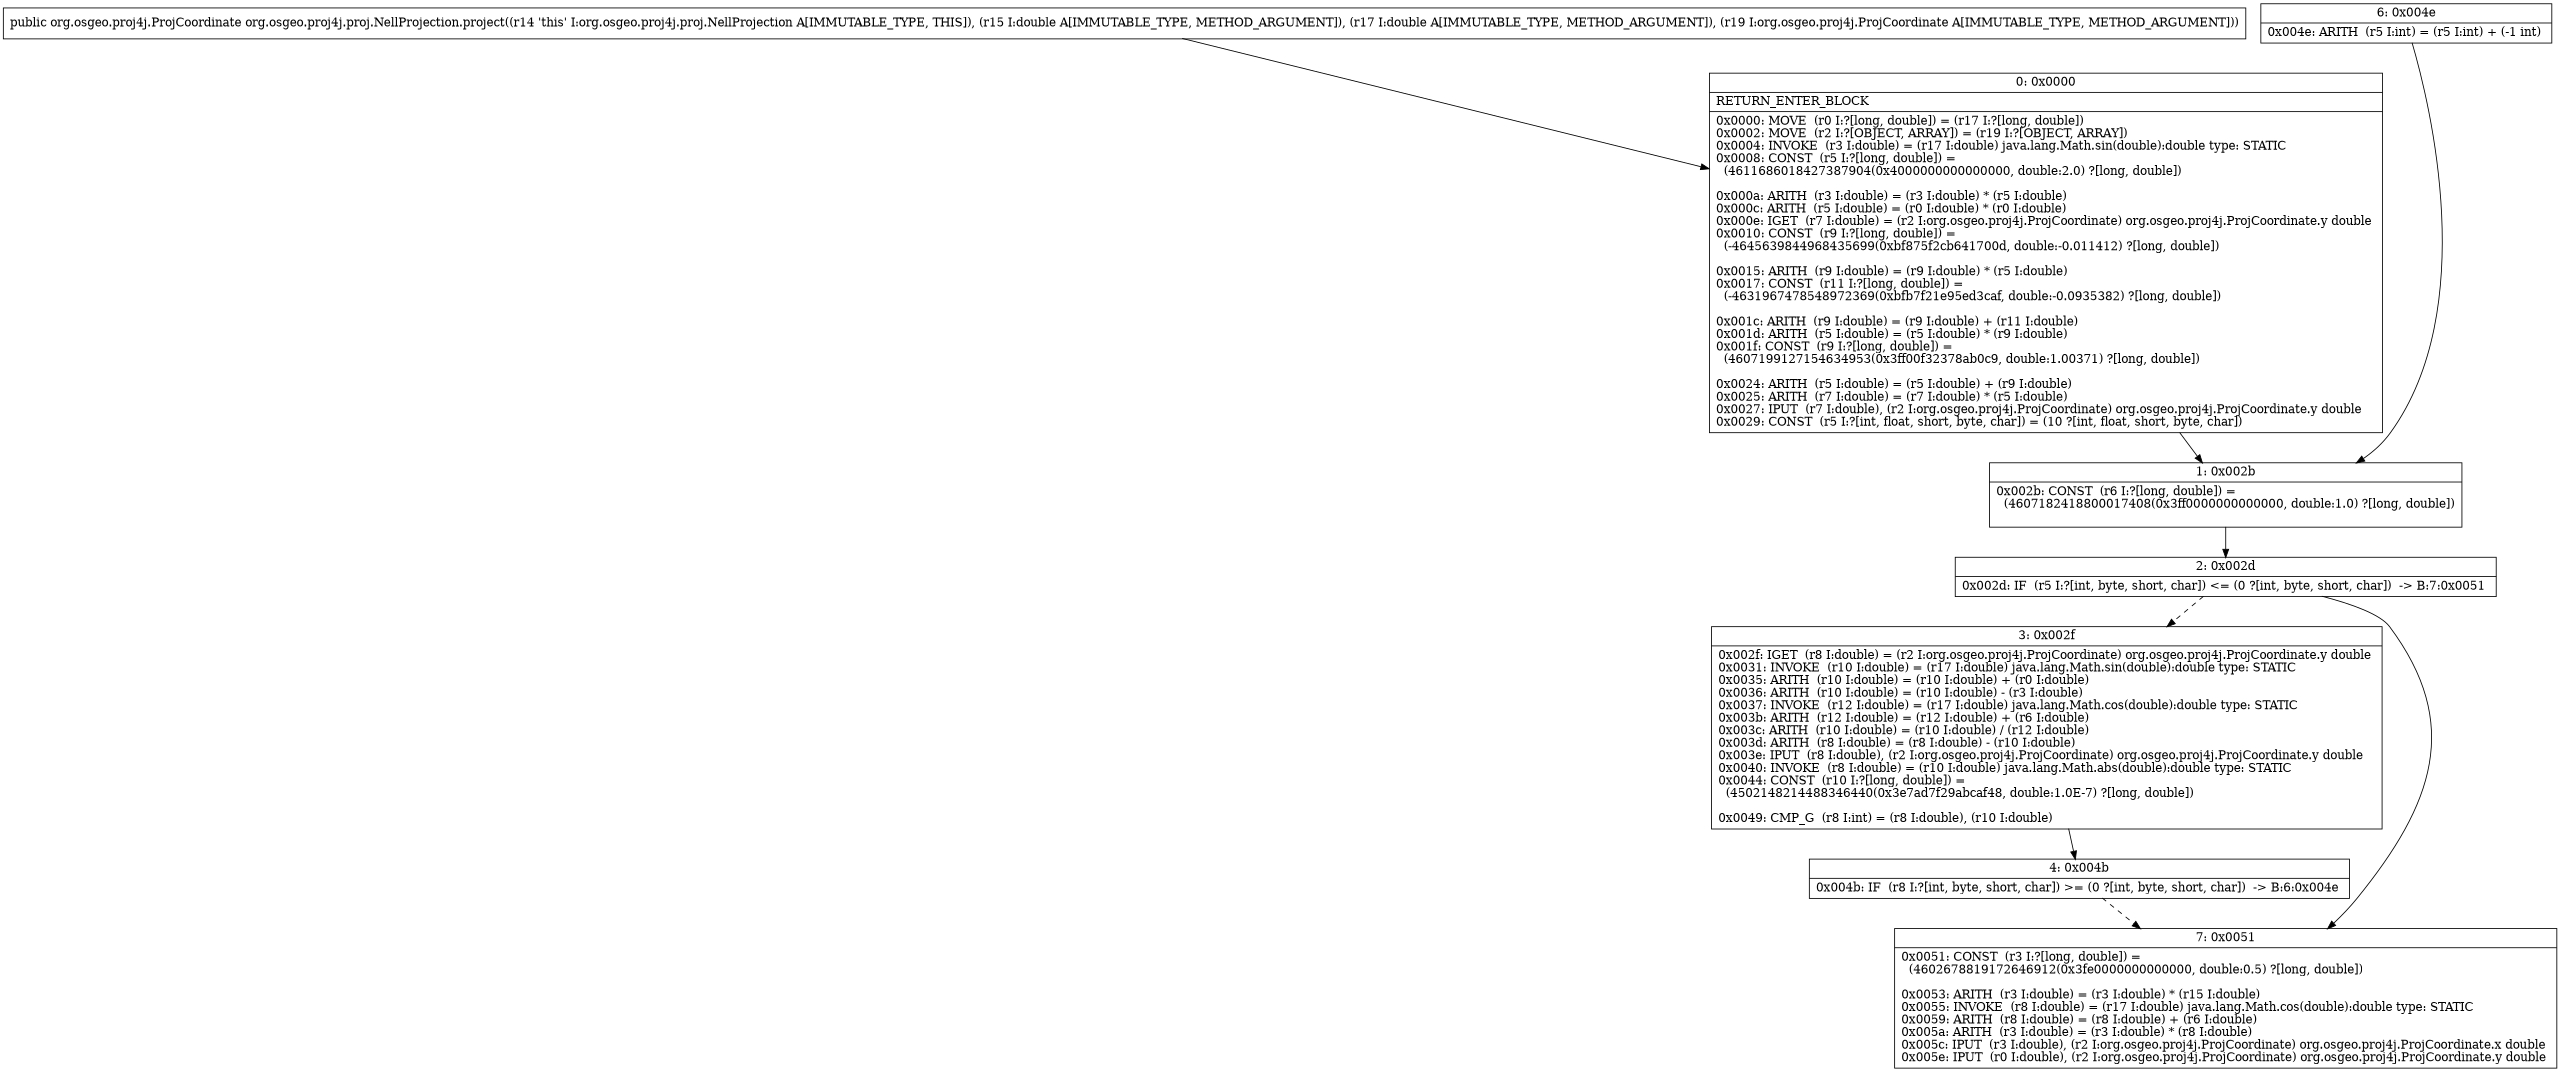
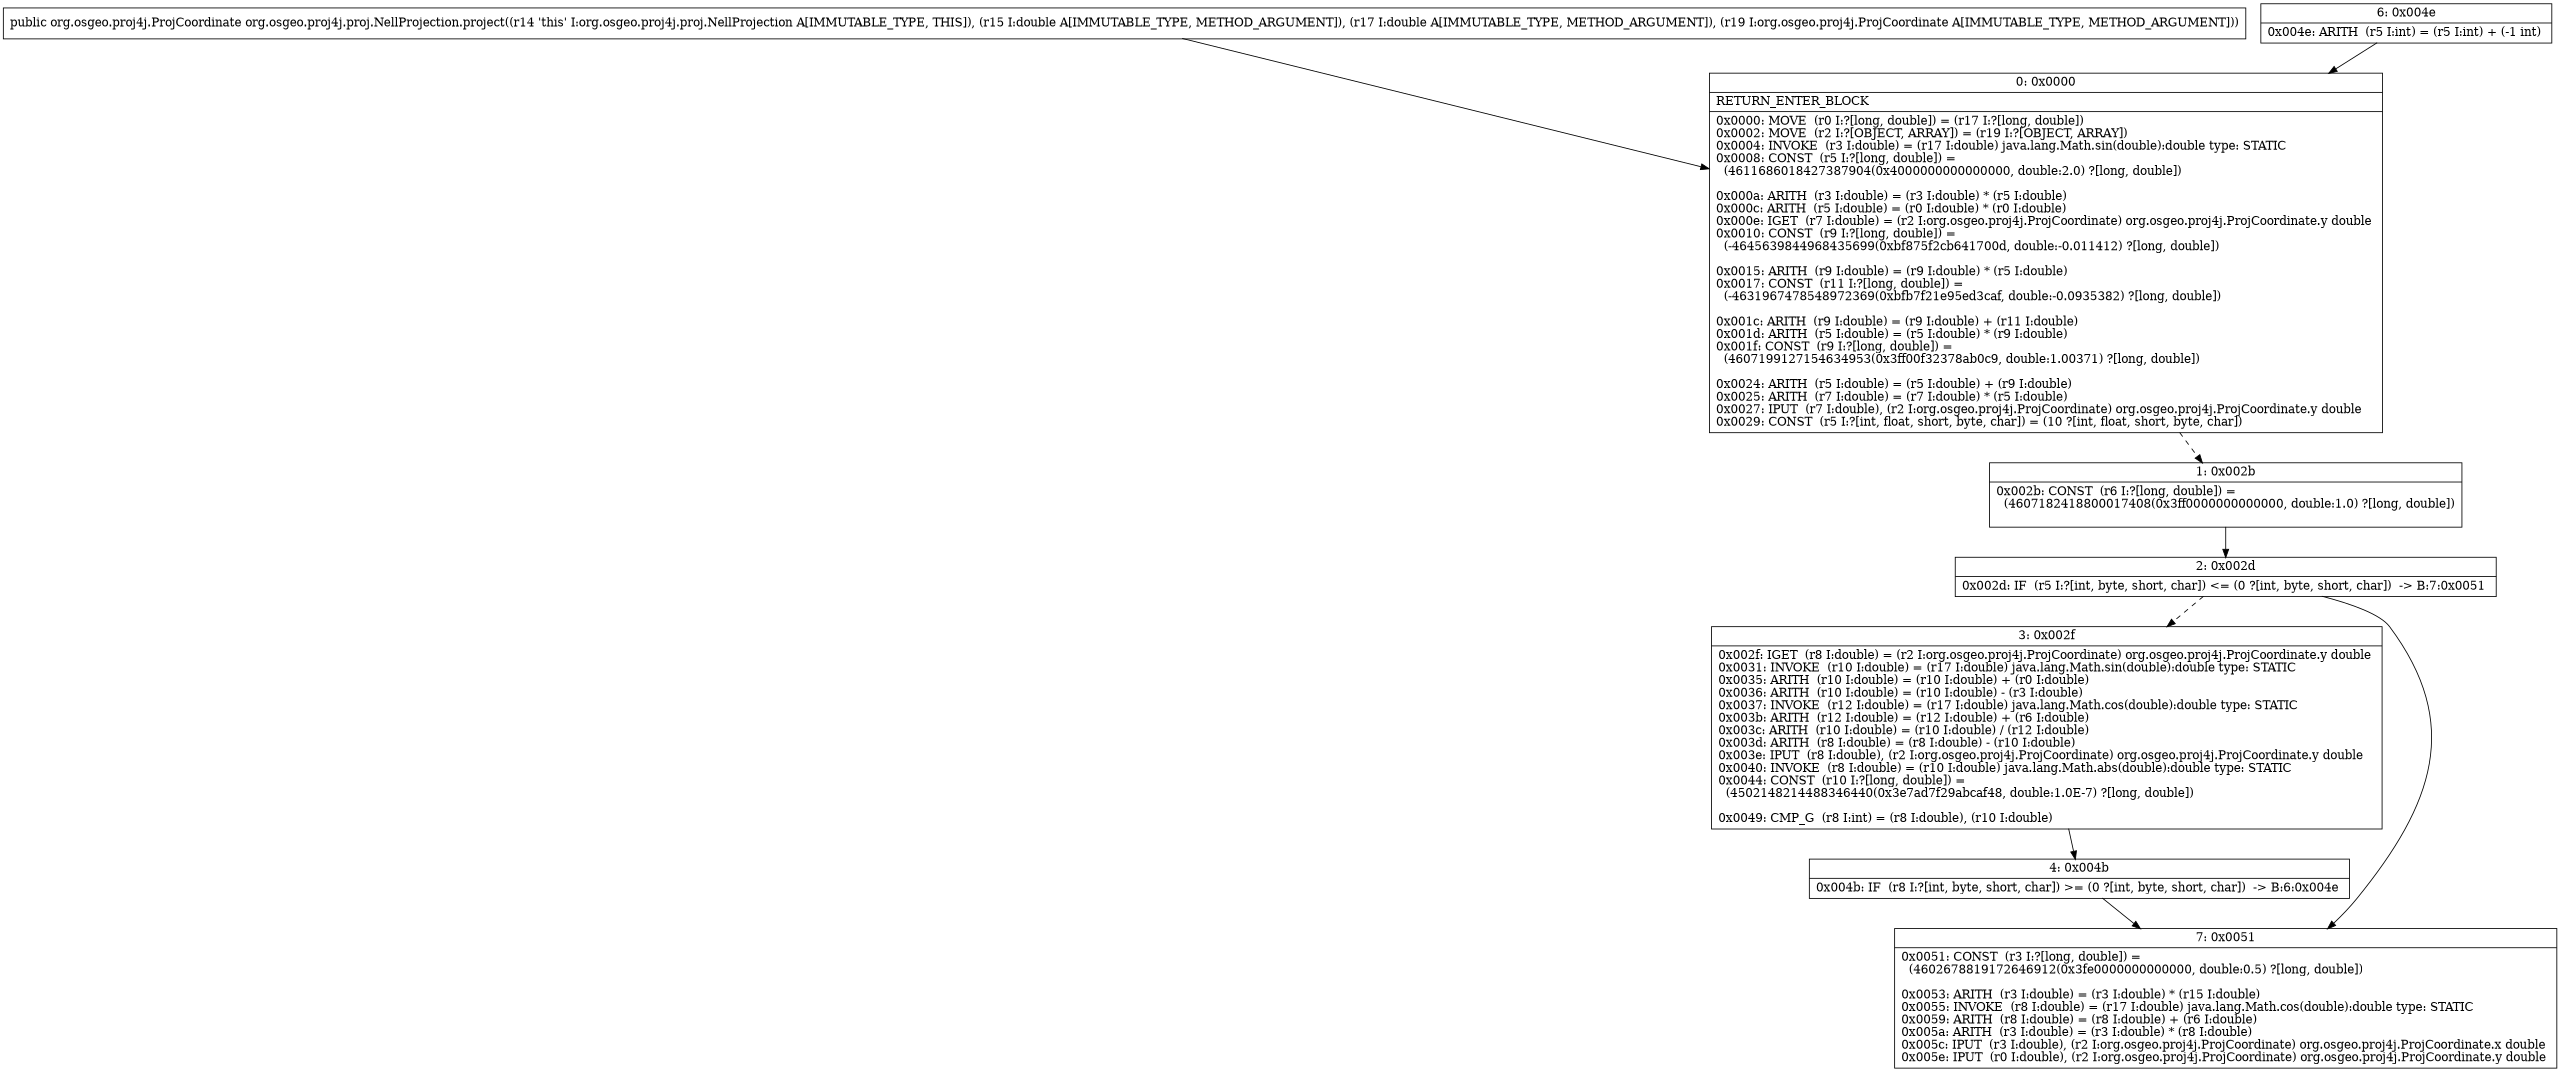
edge "6: 0x004e" -> "1: 0x002b": now "6: 0x004e" -> "0: 0x0000"
edge "0: 0x0000" -> "1: 0x002b": style solid -> dashed
edge "4: 0x004b" -> "7: 0x0051": style dashed -> solid
